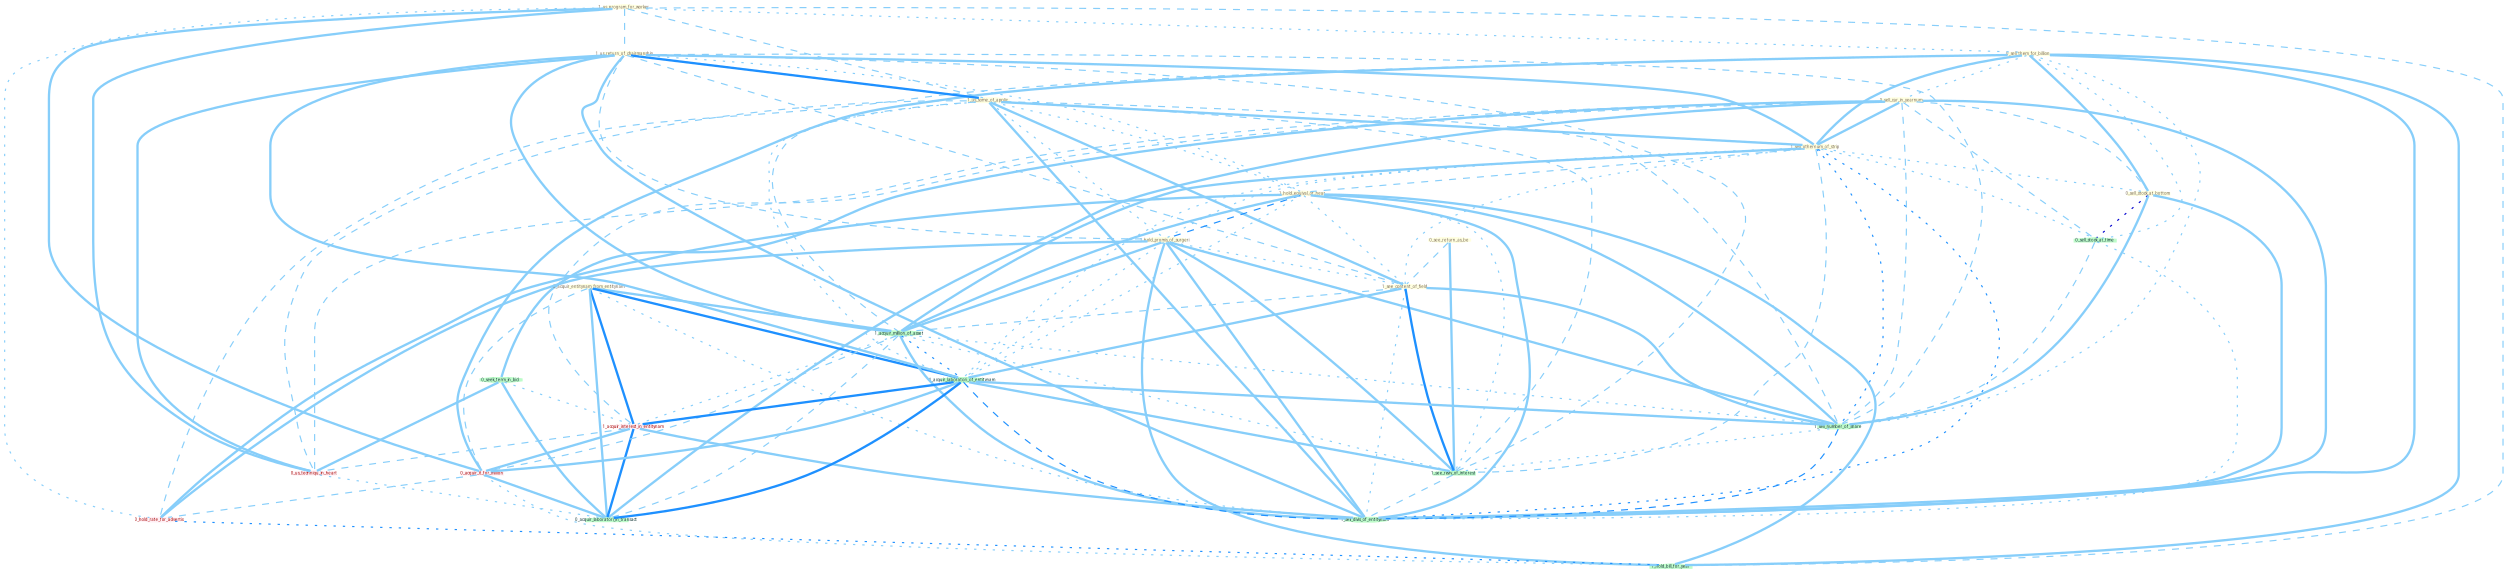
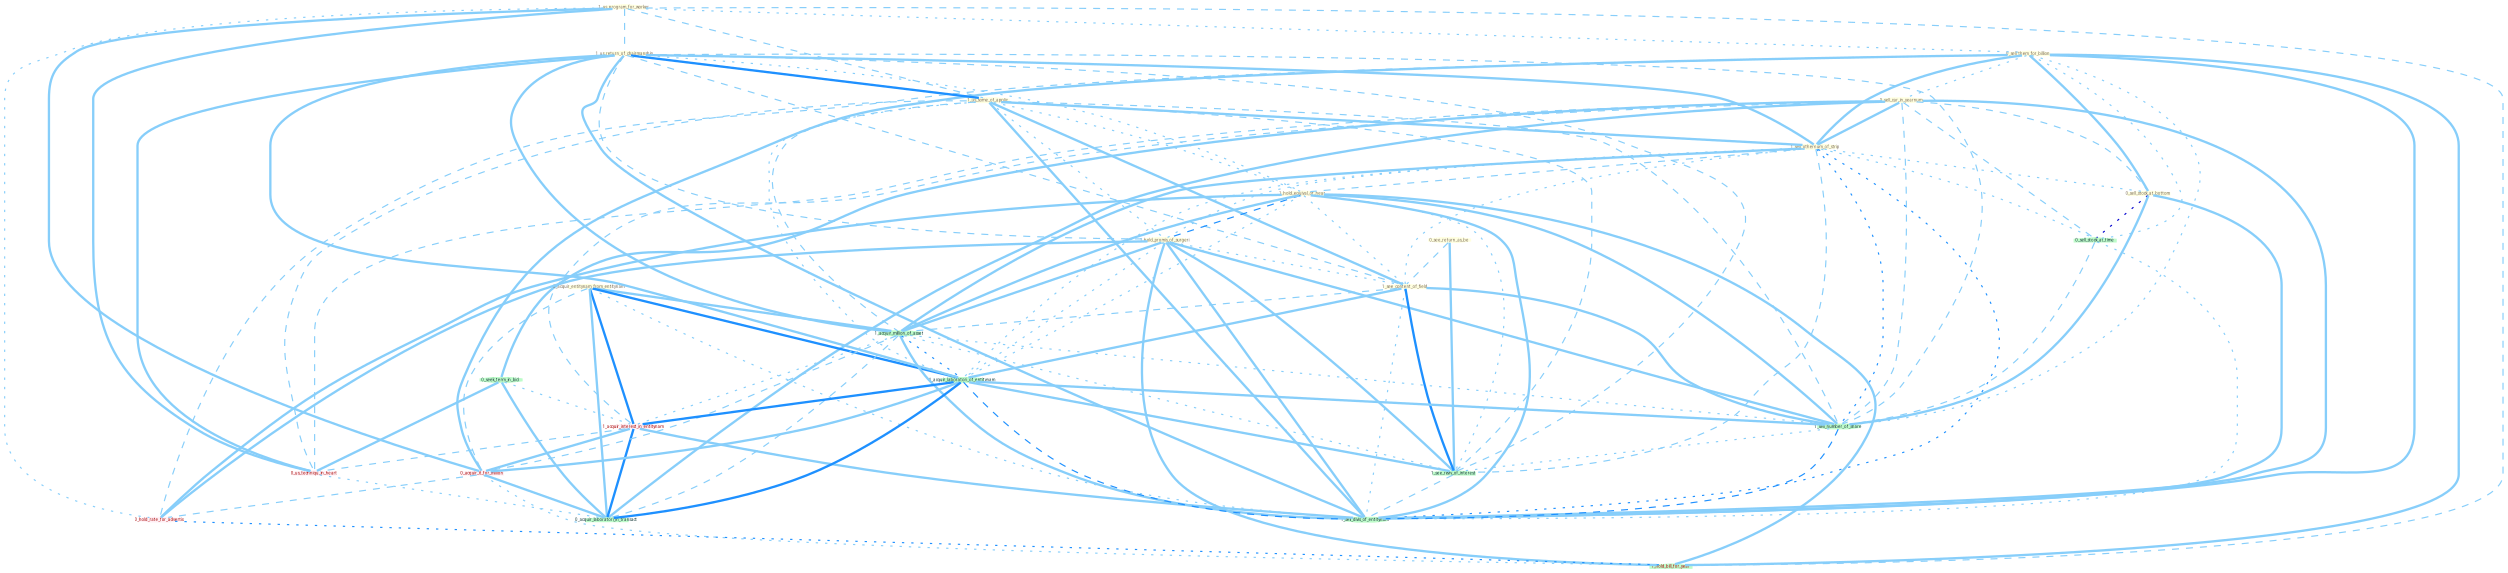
node "1_hold_bill_for_year": fontcolor #2f4f4f -> #b22222
